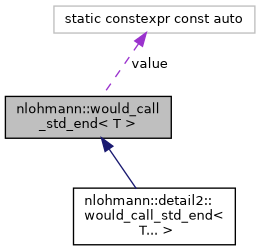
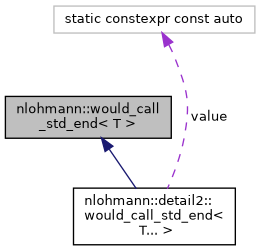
edge "nlohmann::would_call _std_end< T >" -> "static constexpr const auto": now "nlohmann::detail2:: would_call_std_end< T... >" -> "static constexpr const auto"
